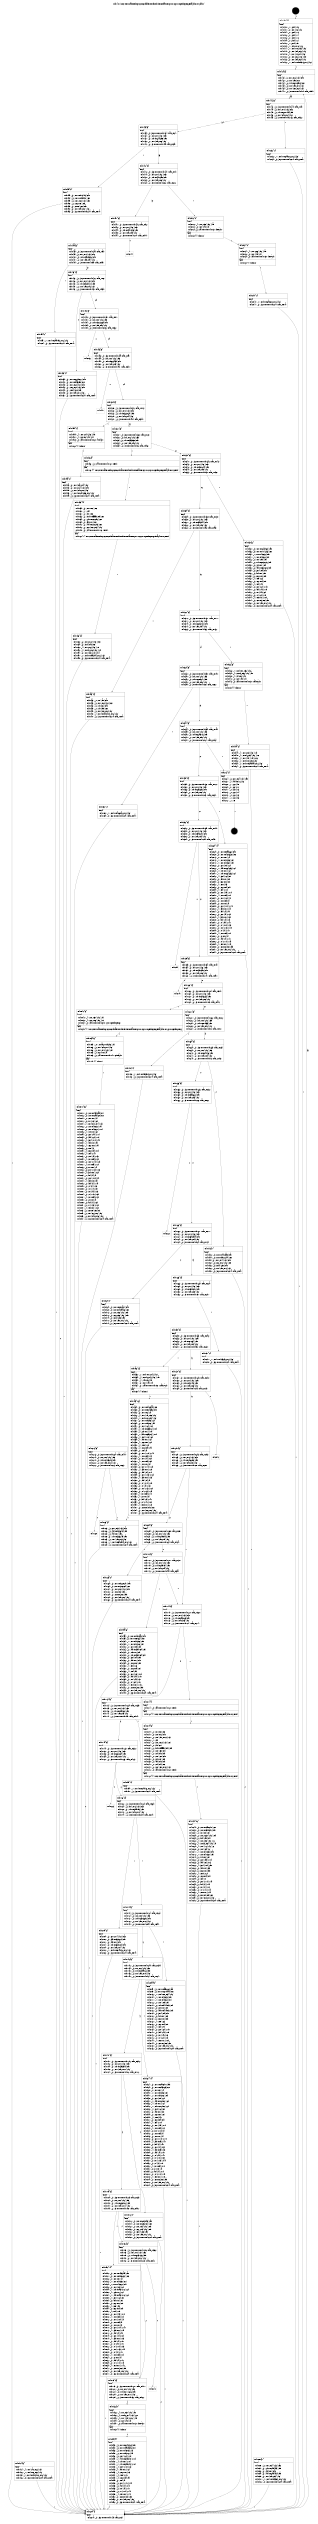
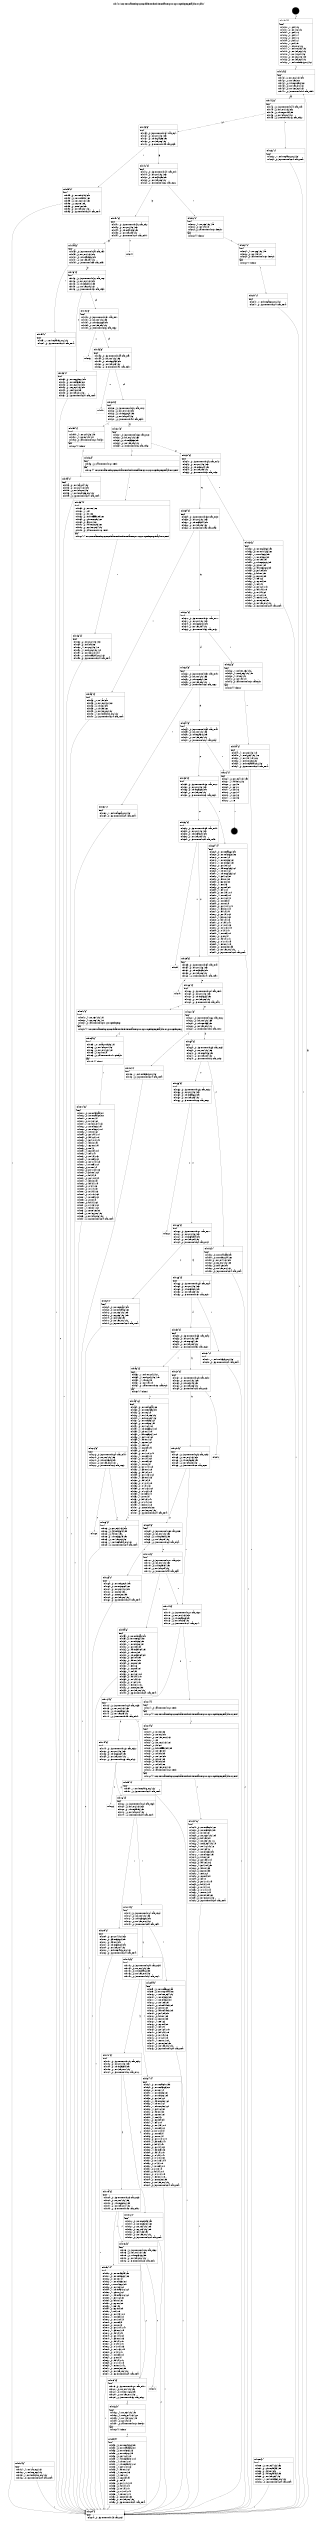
edge "0x401491 [25]" -> "0x4014aa [25]": added, label "32"
edge "0x401685 [25]" -> "0x40169e [25]": added, label "14"
